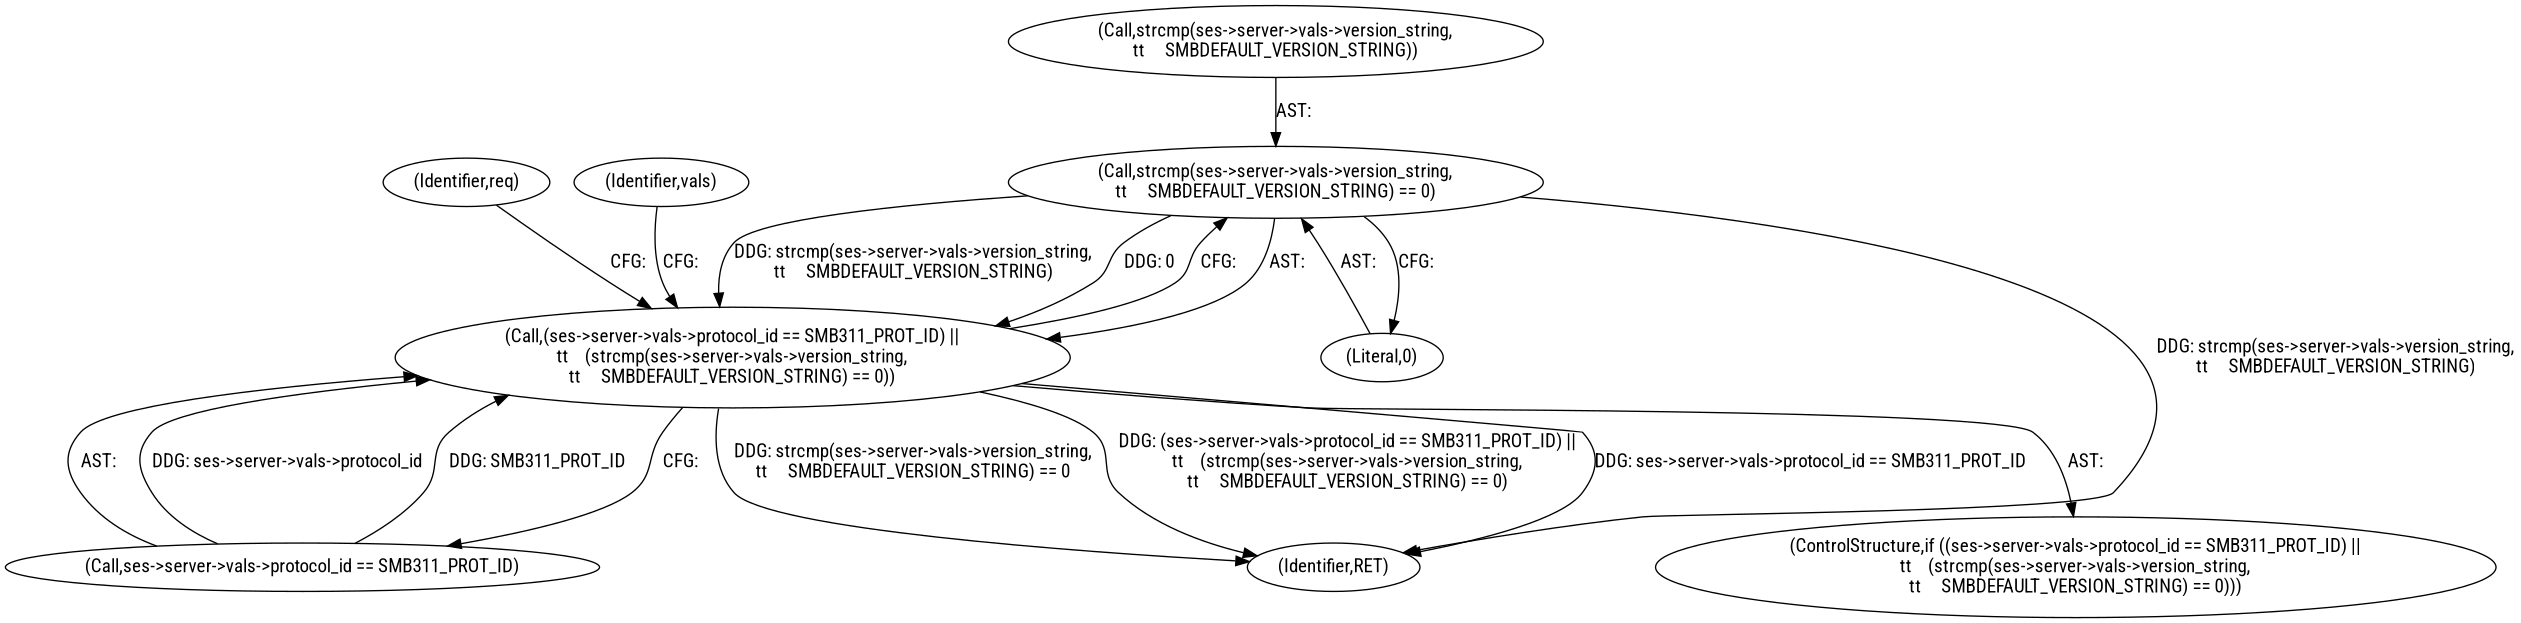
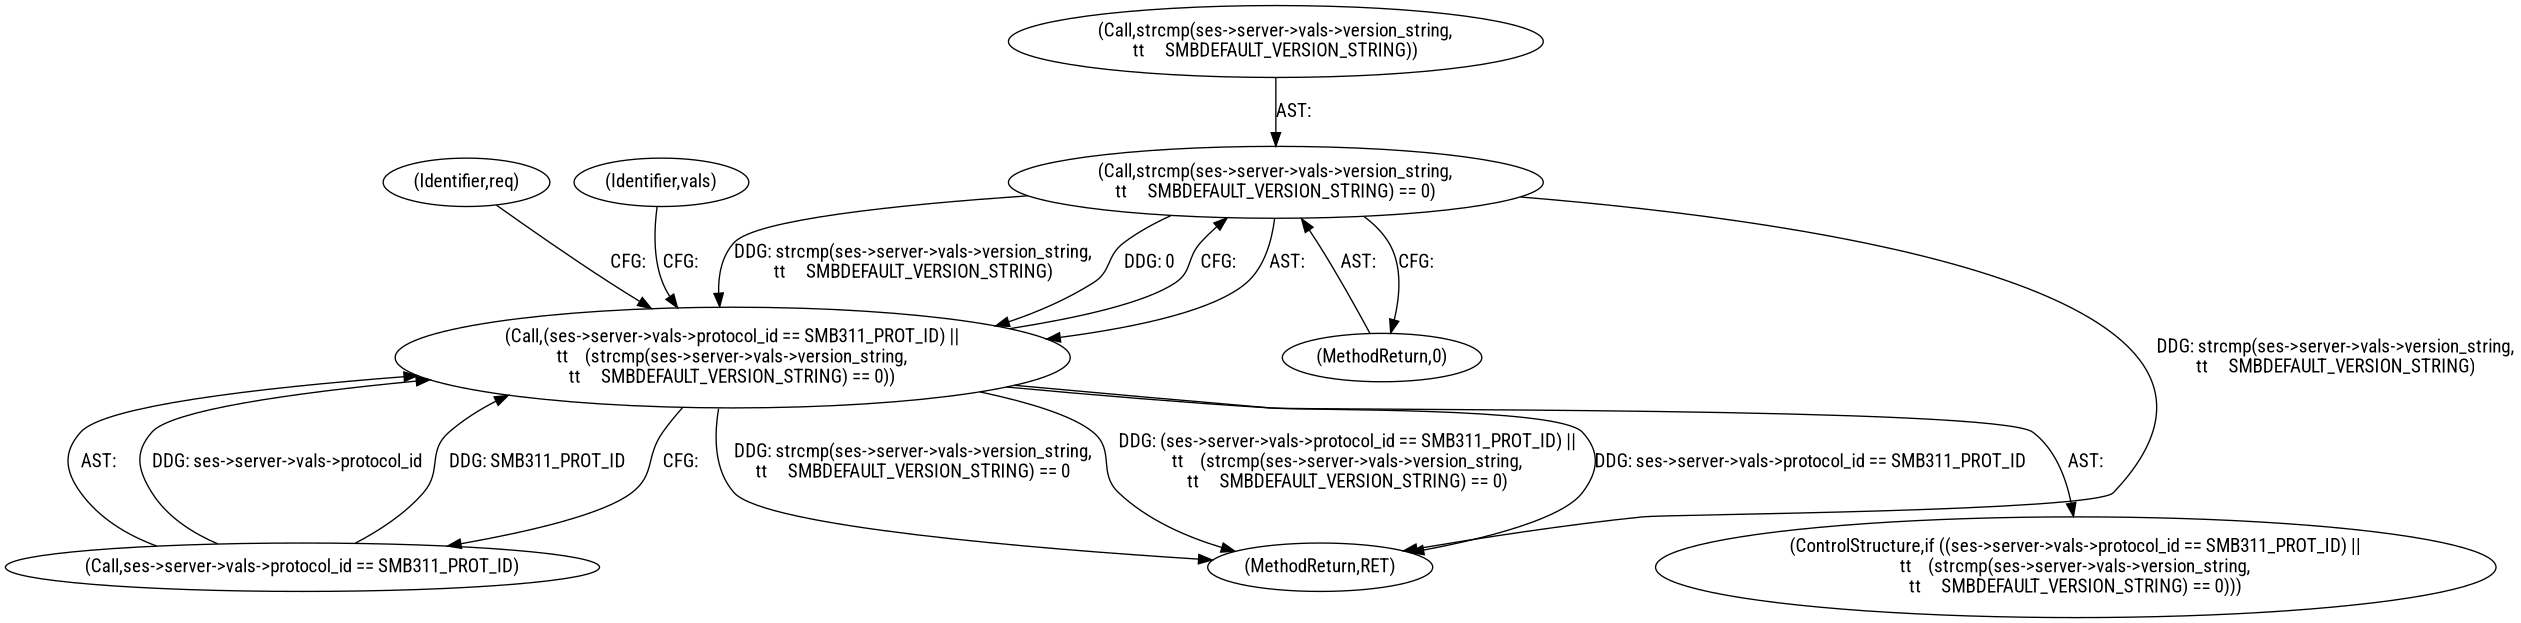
node "(Literal,0)": label "(Literal,0)" -> "(MethodReturn,0)"
node "(Identifier,RET)": label "(Identifier,RET)" -> "(MethodReturn,RET)"
